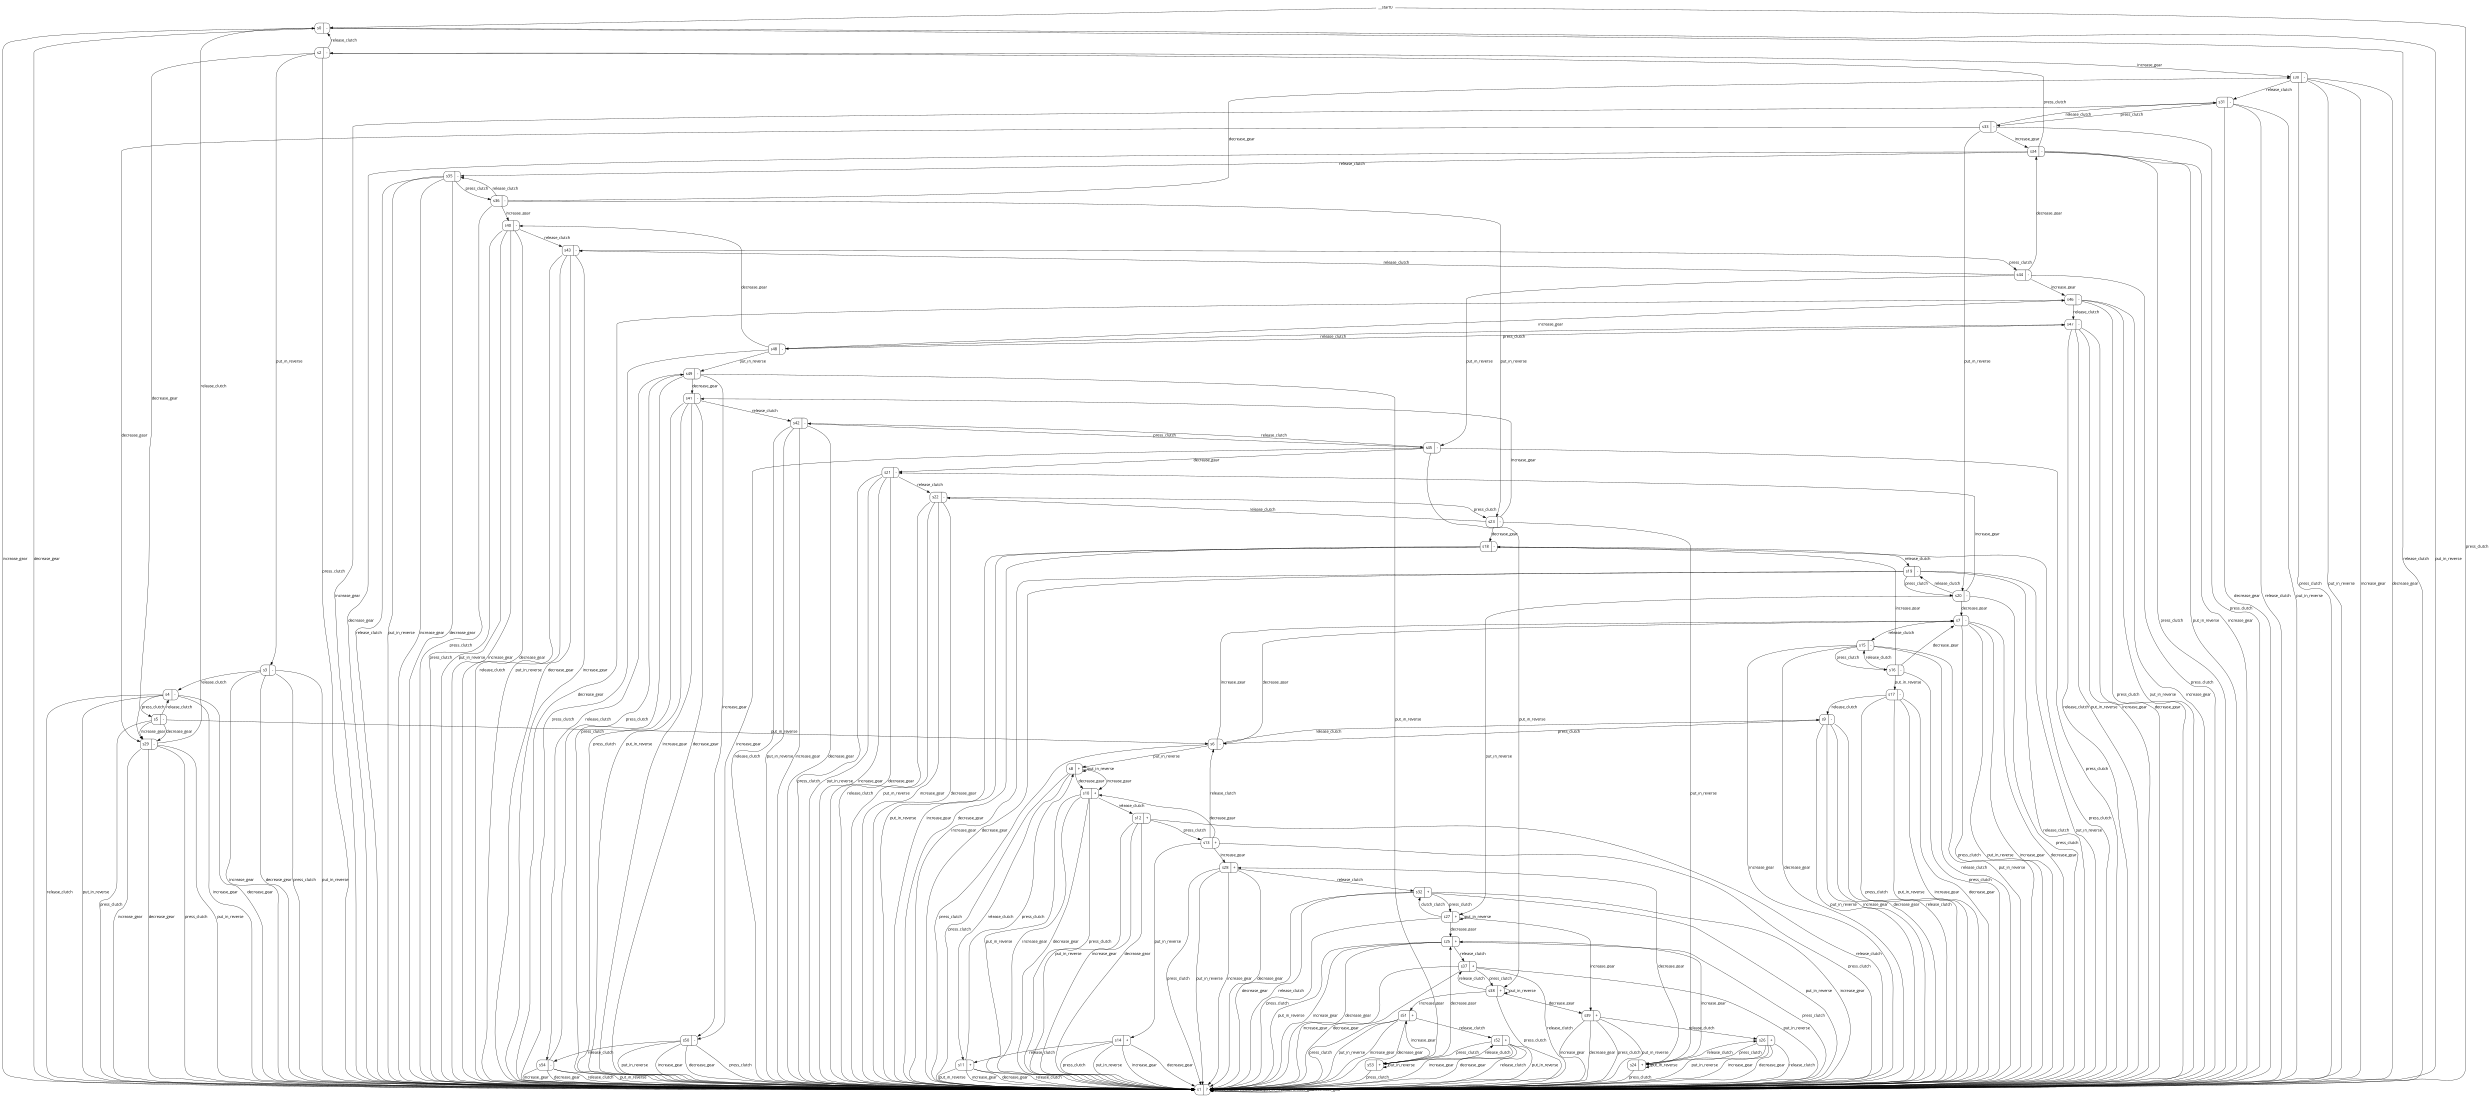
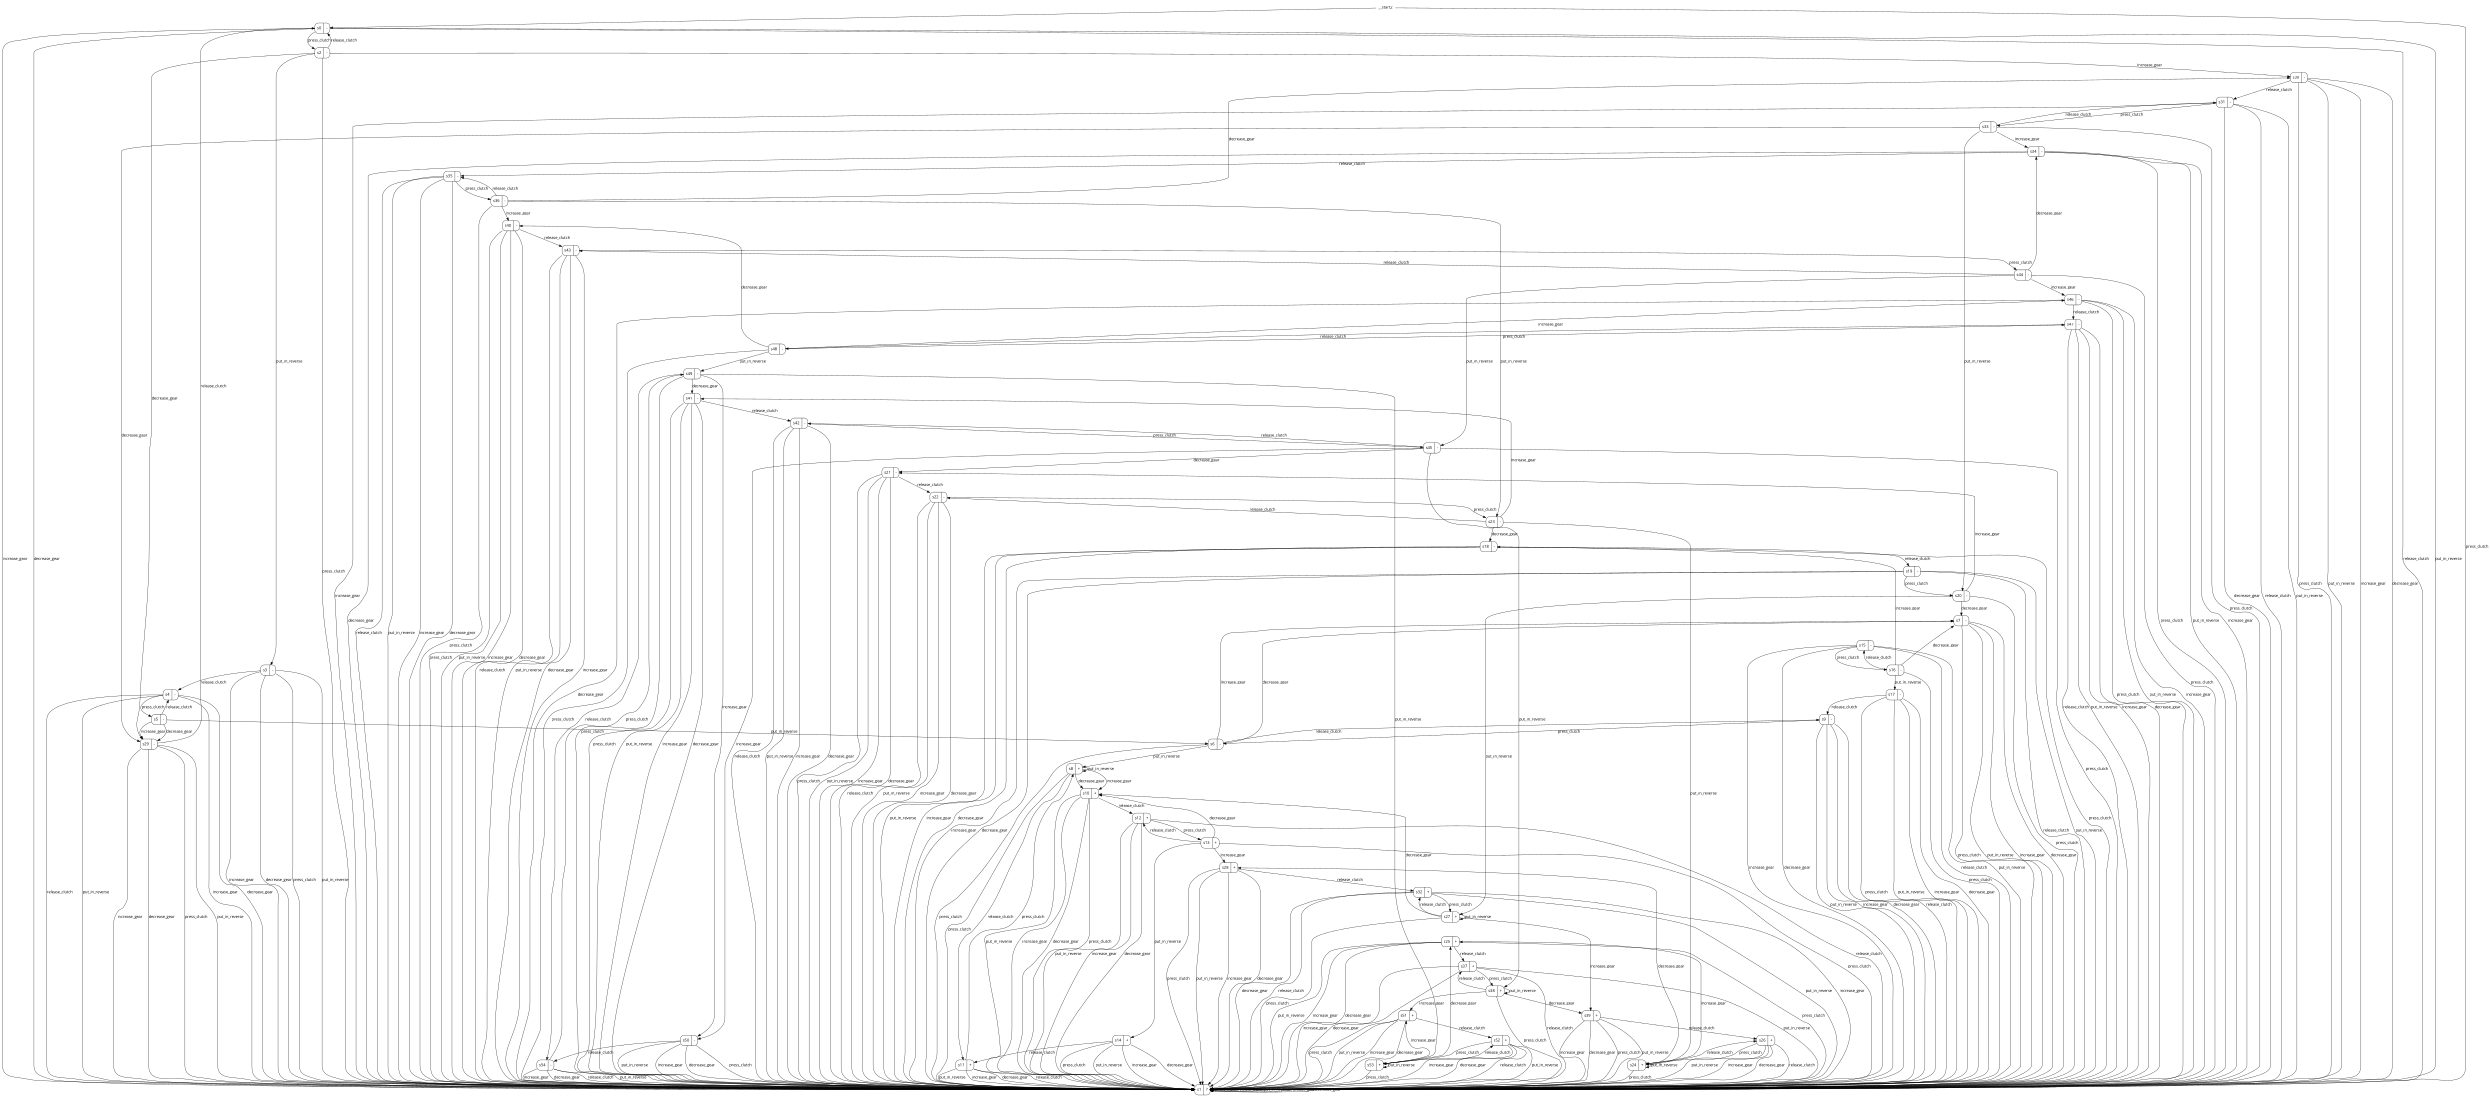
node "__start0": label "__start0" -> "__start2"
edge "s34" -> "s2": now "s0" -> "s2"
edge "s20" -> "s19": removed, label "release_clutch"
edge "s7" -> "s15": removed, label "release_clutch"
edge "s13" -> "s6": now "s13" -> "s12"
edge "s27" -> "s32": label "clutch_clutch" -> "release_clutch"
edge "s27" -> "s25": now "s27" -> "s10"
edge "s5" -> "s1": removed, label "press_clutch"
